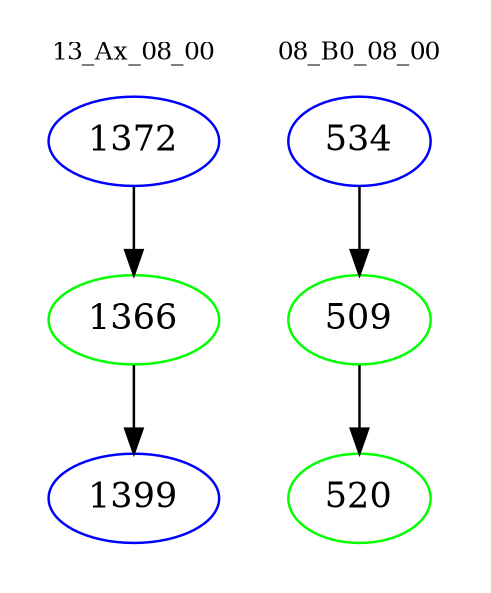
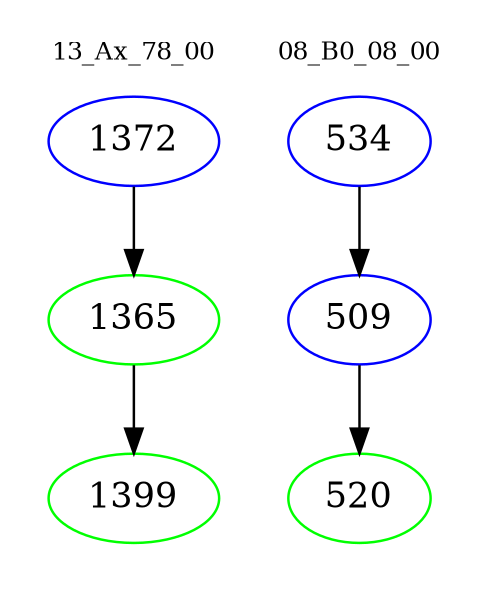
cluster "13_Ax_08_00": label "13_Ax_08_00" -> "13_Ax_78_00"
node "1366": label "1366" -> "1365"
node "509": color green -> blue
node "1399": color blue -> green
